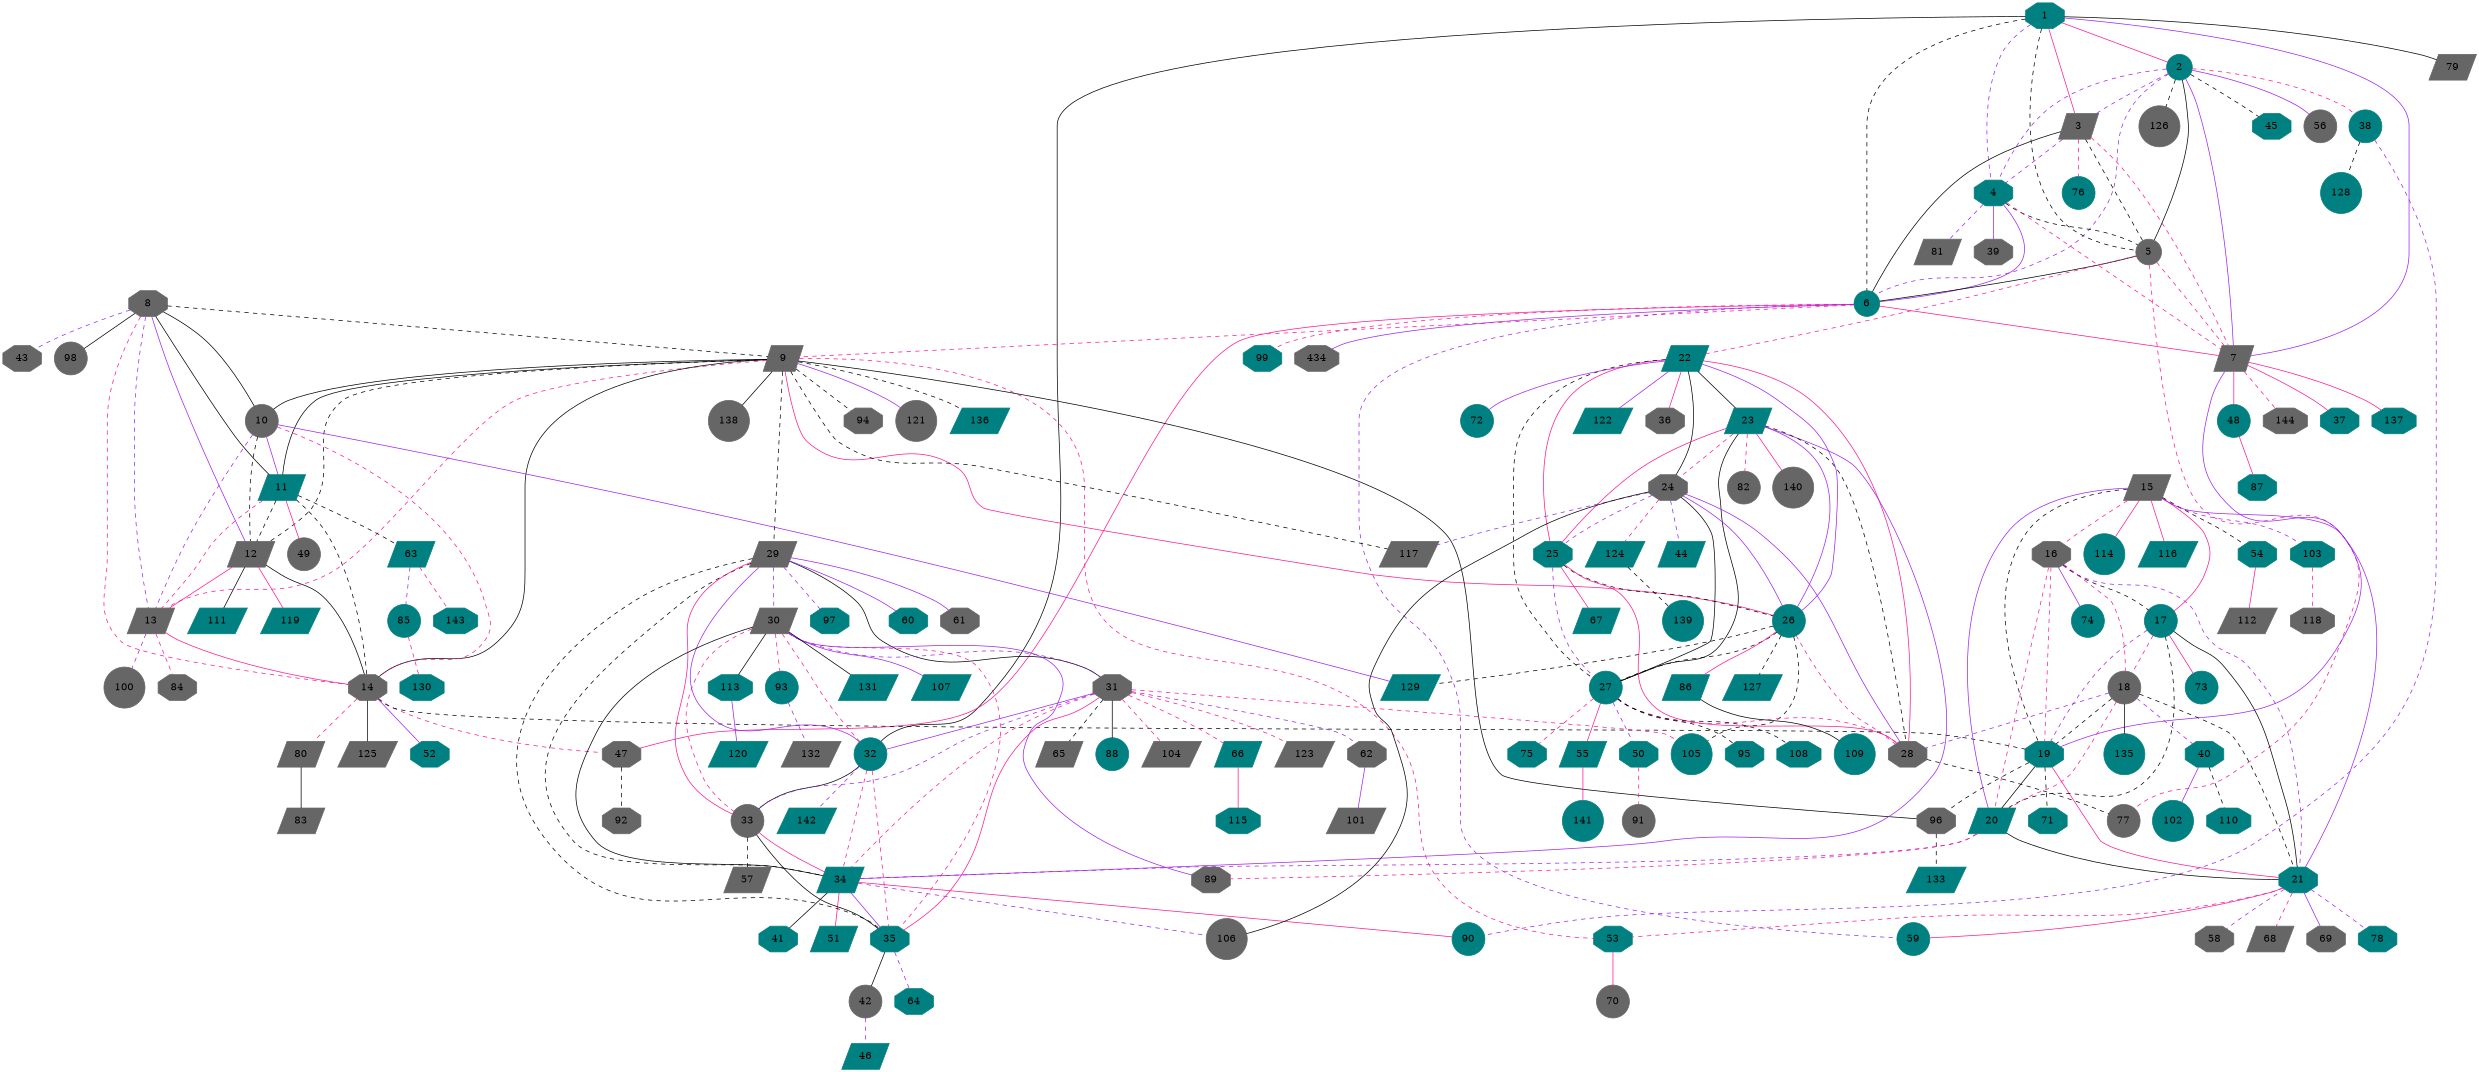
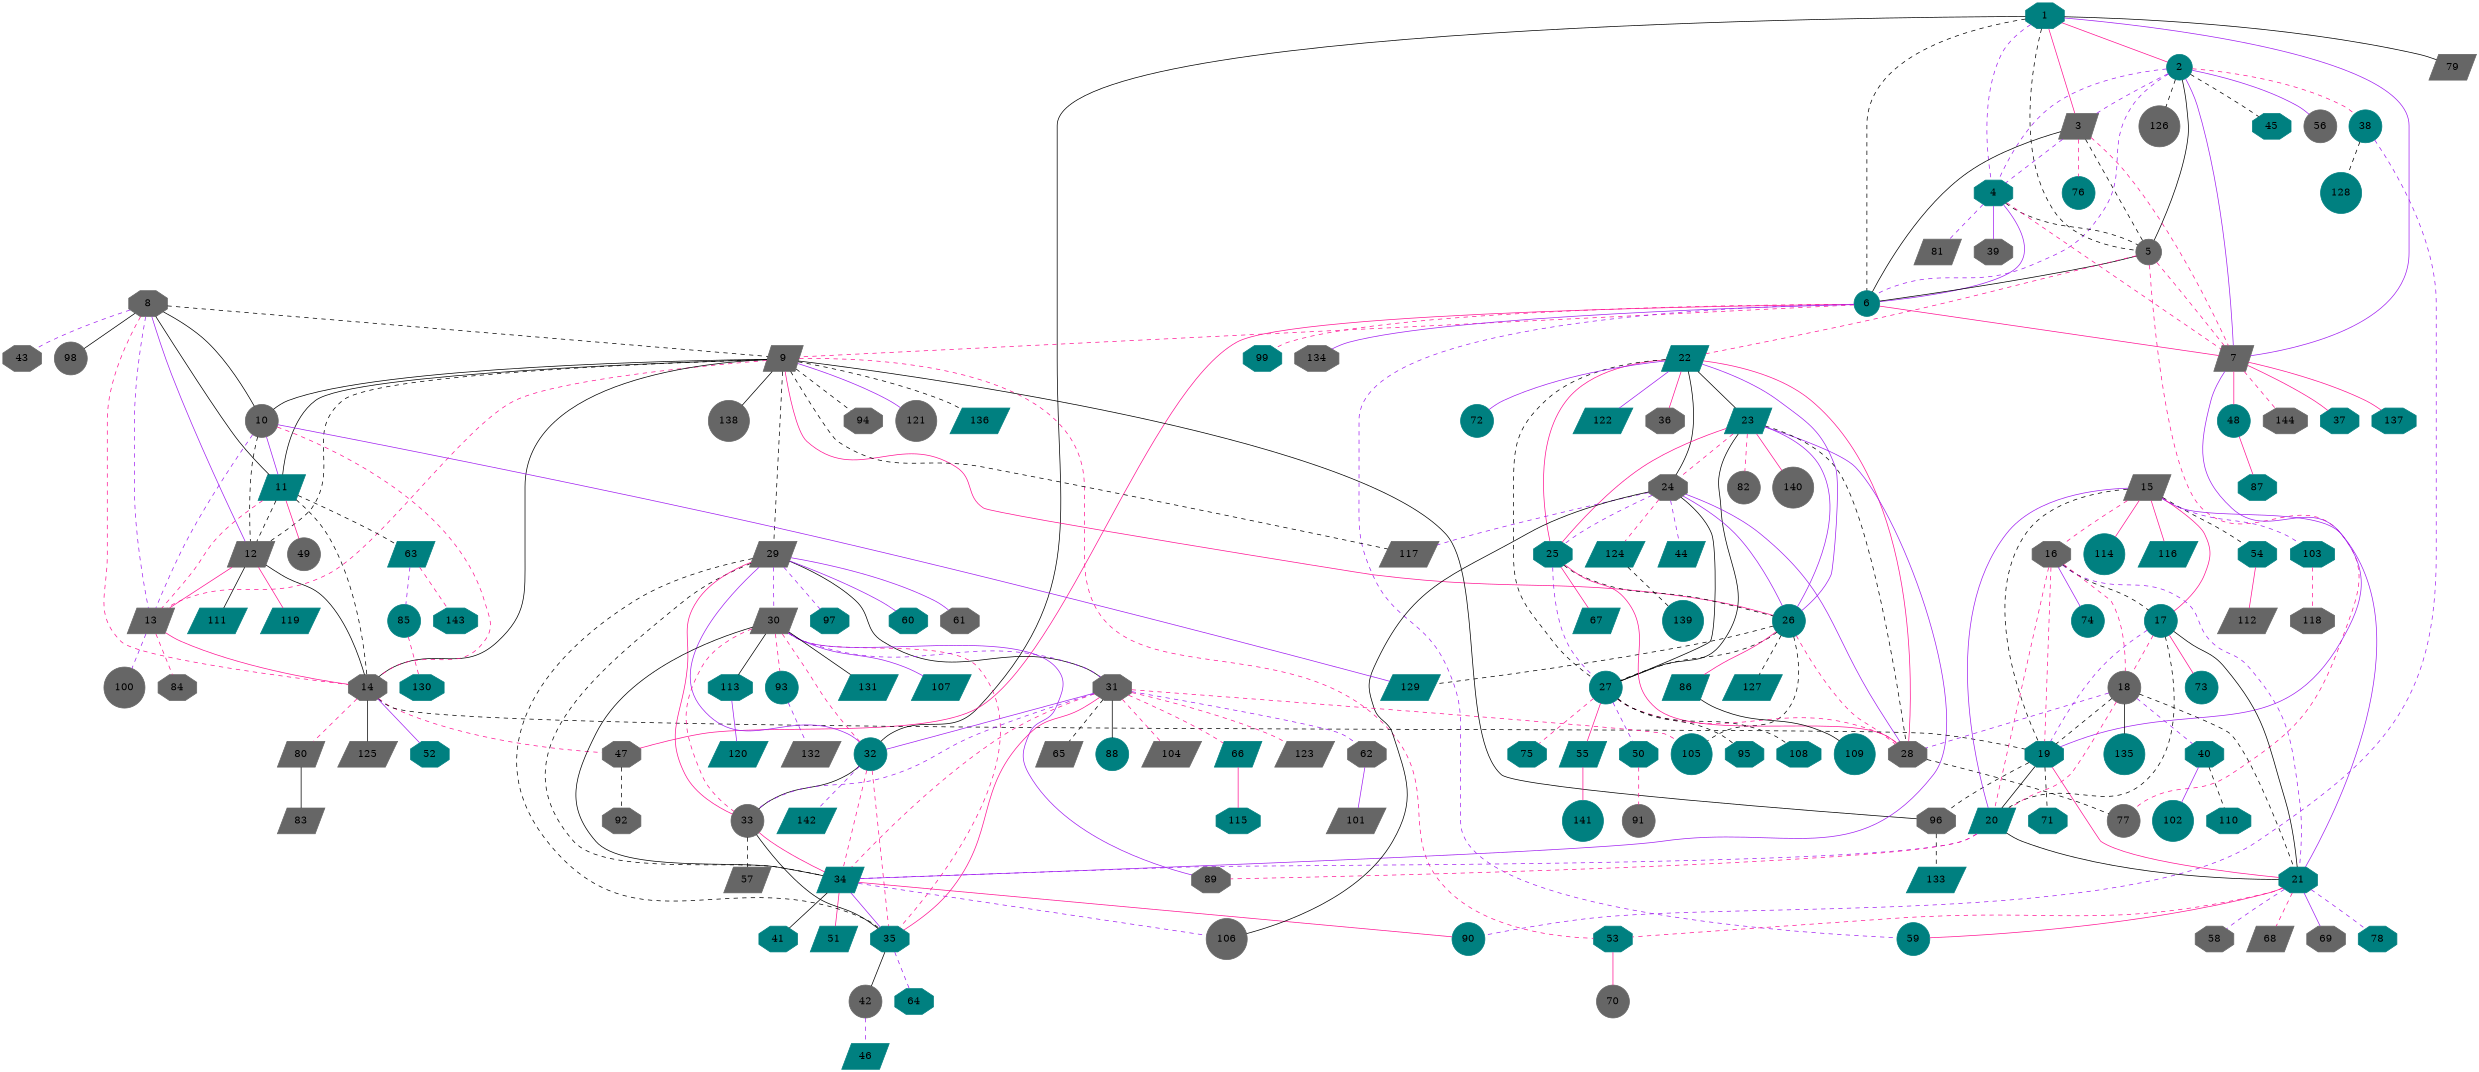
node "434": label "434" -> "134"
